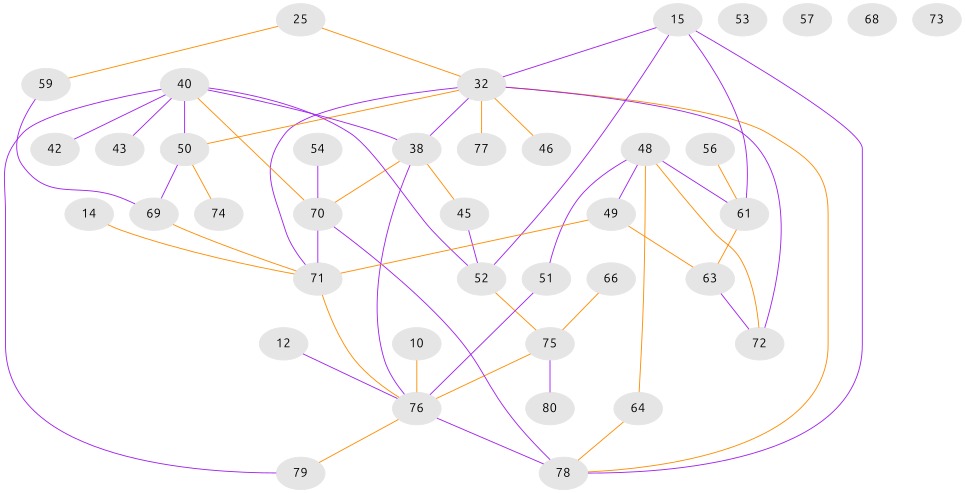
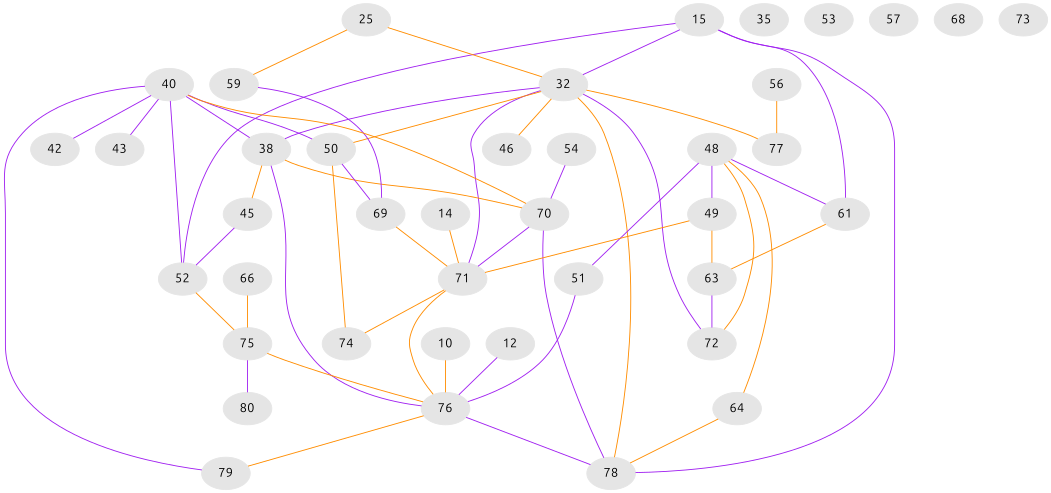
node "35": added
edge "56" -- "61": now "56" -- "77"
edge "71" -- "74": added
